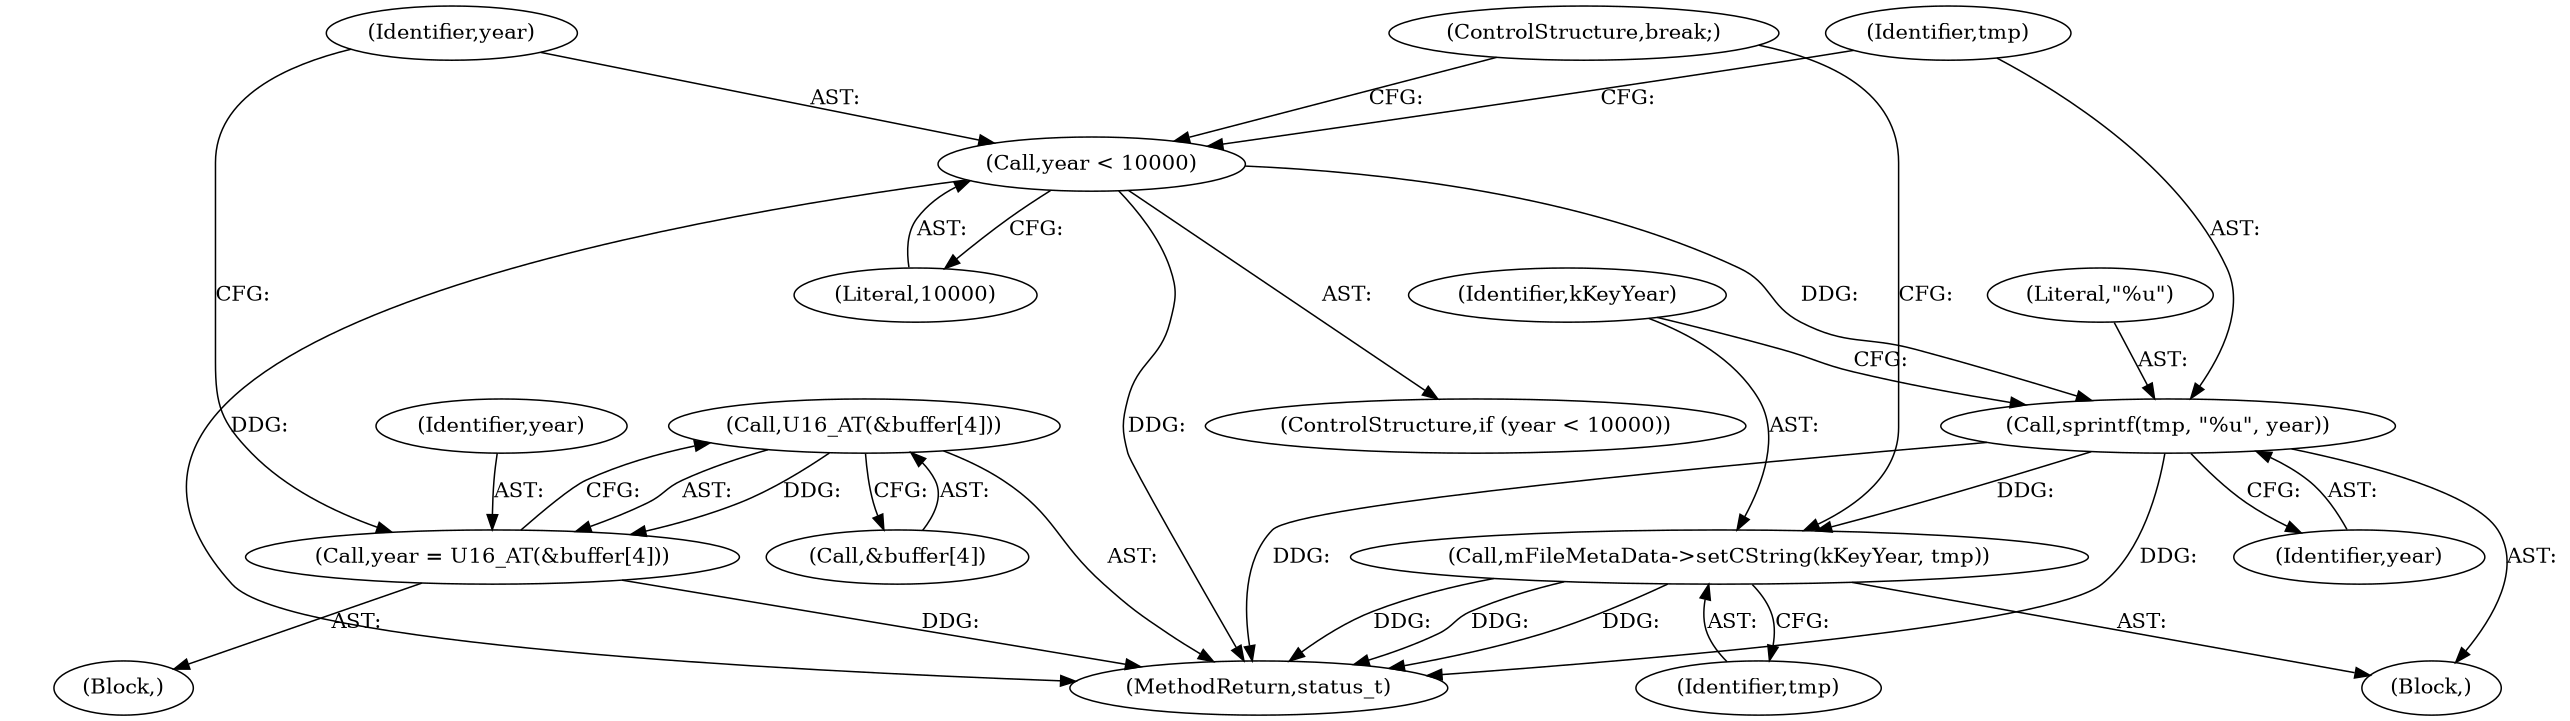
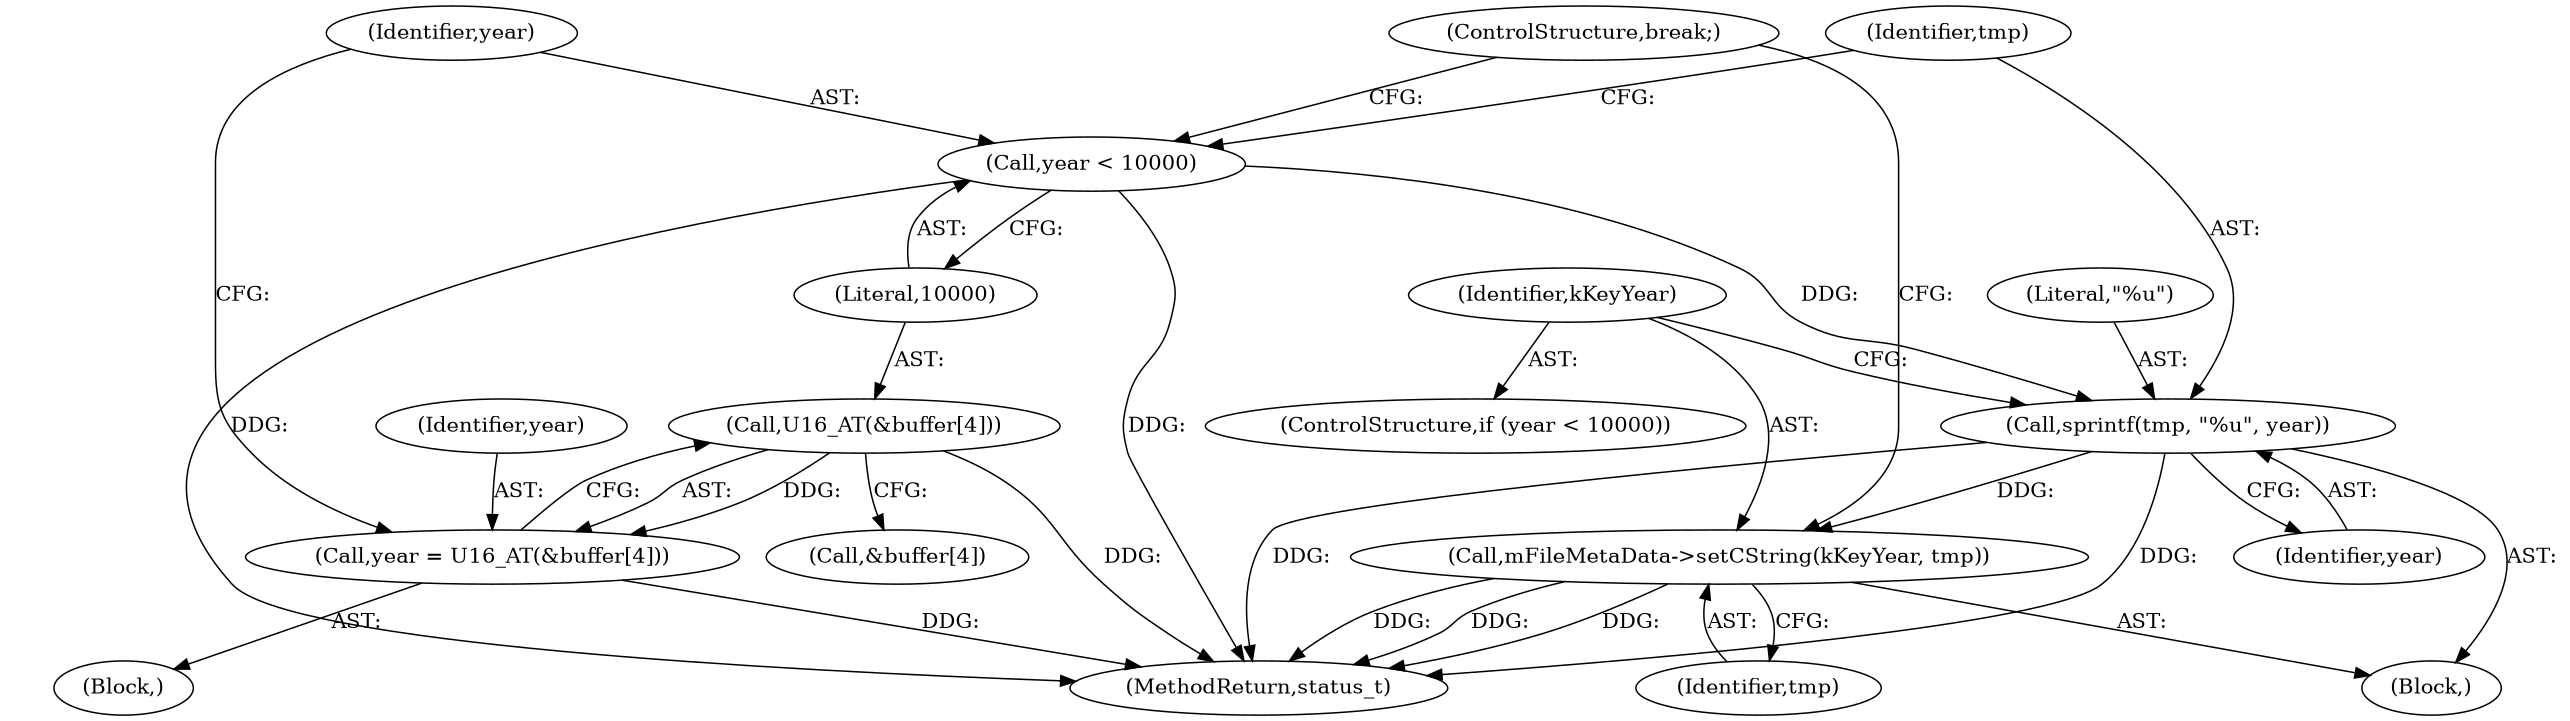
edge "(Call,year < 10000)" -> "(ControlStructure,if (year < 10000))": now "(Identifier,kKeyYear)" -> "(ControlStructure,if (year < 10000))"
edge "(Call,&buffer[4])" -> "(Call,U16_AT(&buffer[4]))": now "(Literal,10000)" -> "(Call,U16_AT(&buffer[4]))"
edge "(Call,U16_AT(&buffer[4]))" -> "(MethodReturn,status_t)": label "AST: " -> "DDG: "
